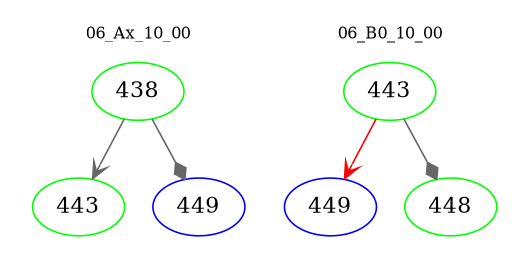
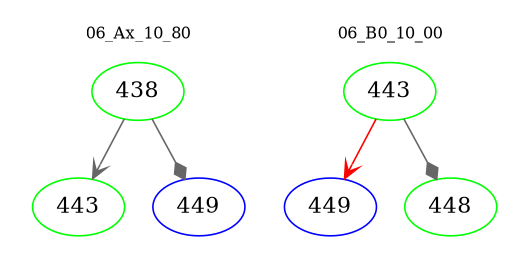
cluster "06_Ax_10_00": label "06_Ax_10_00" -> "06_Ax_10_80"
